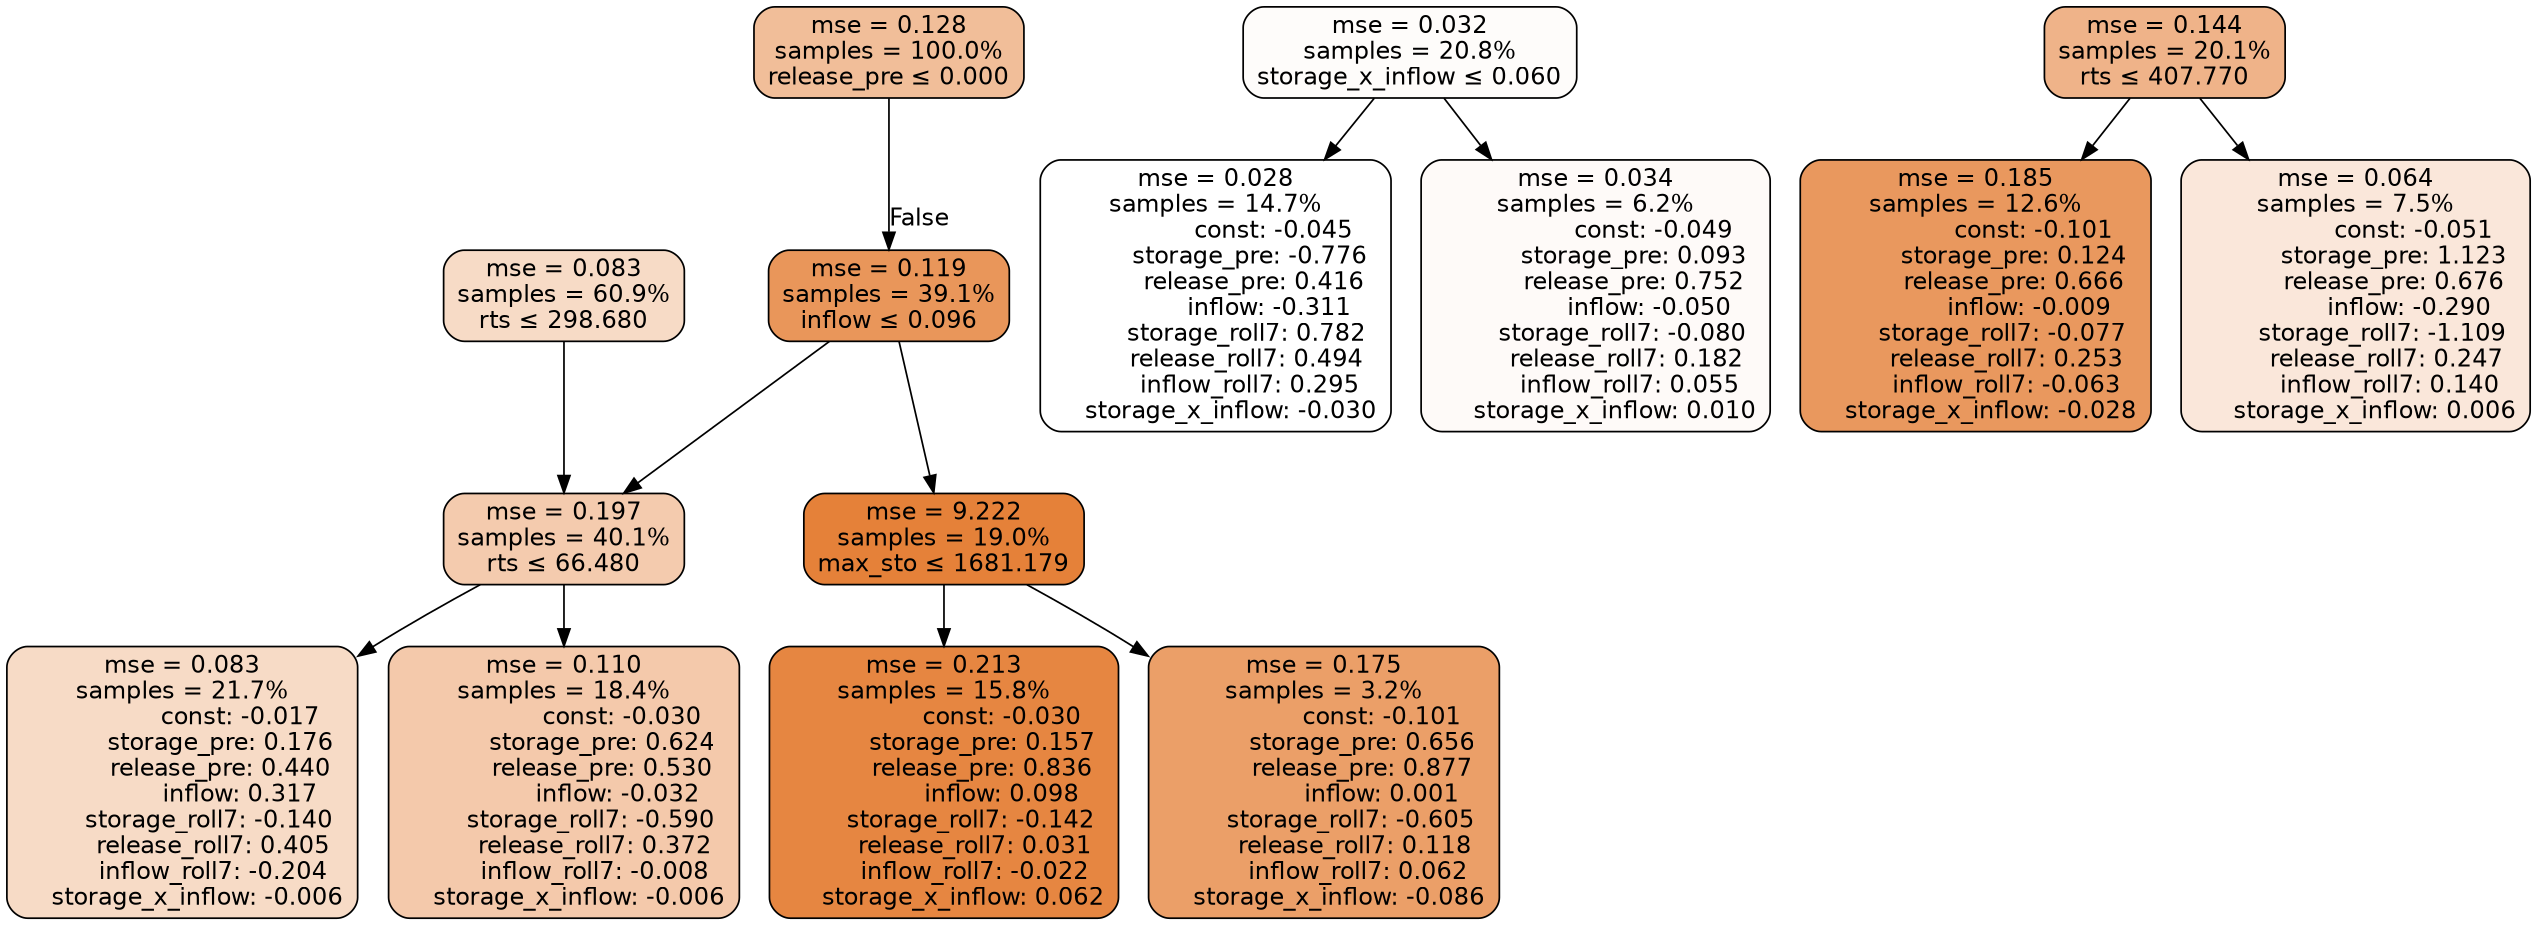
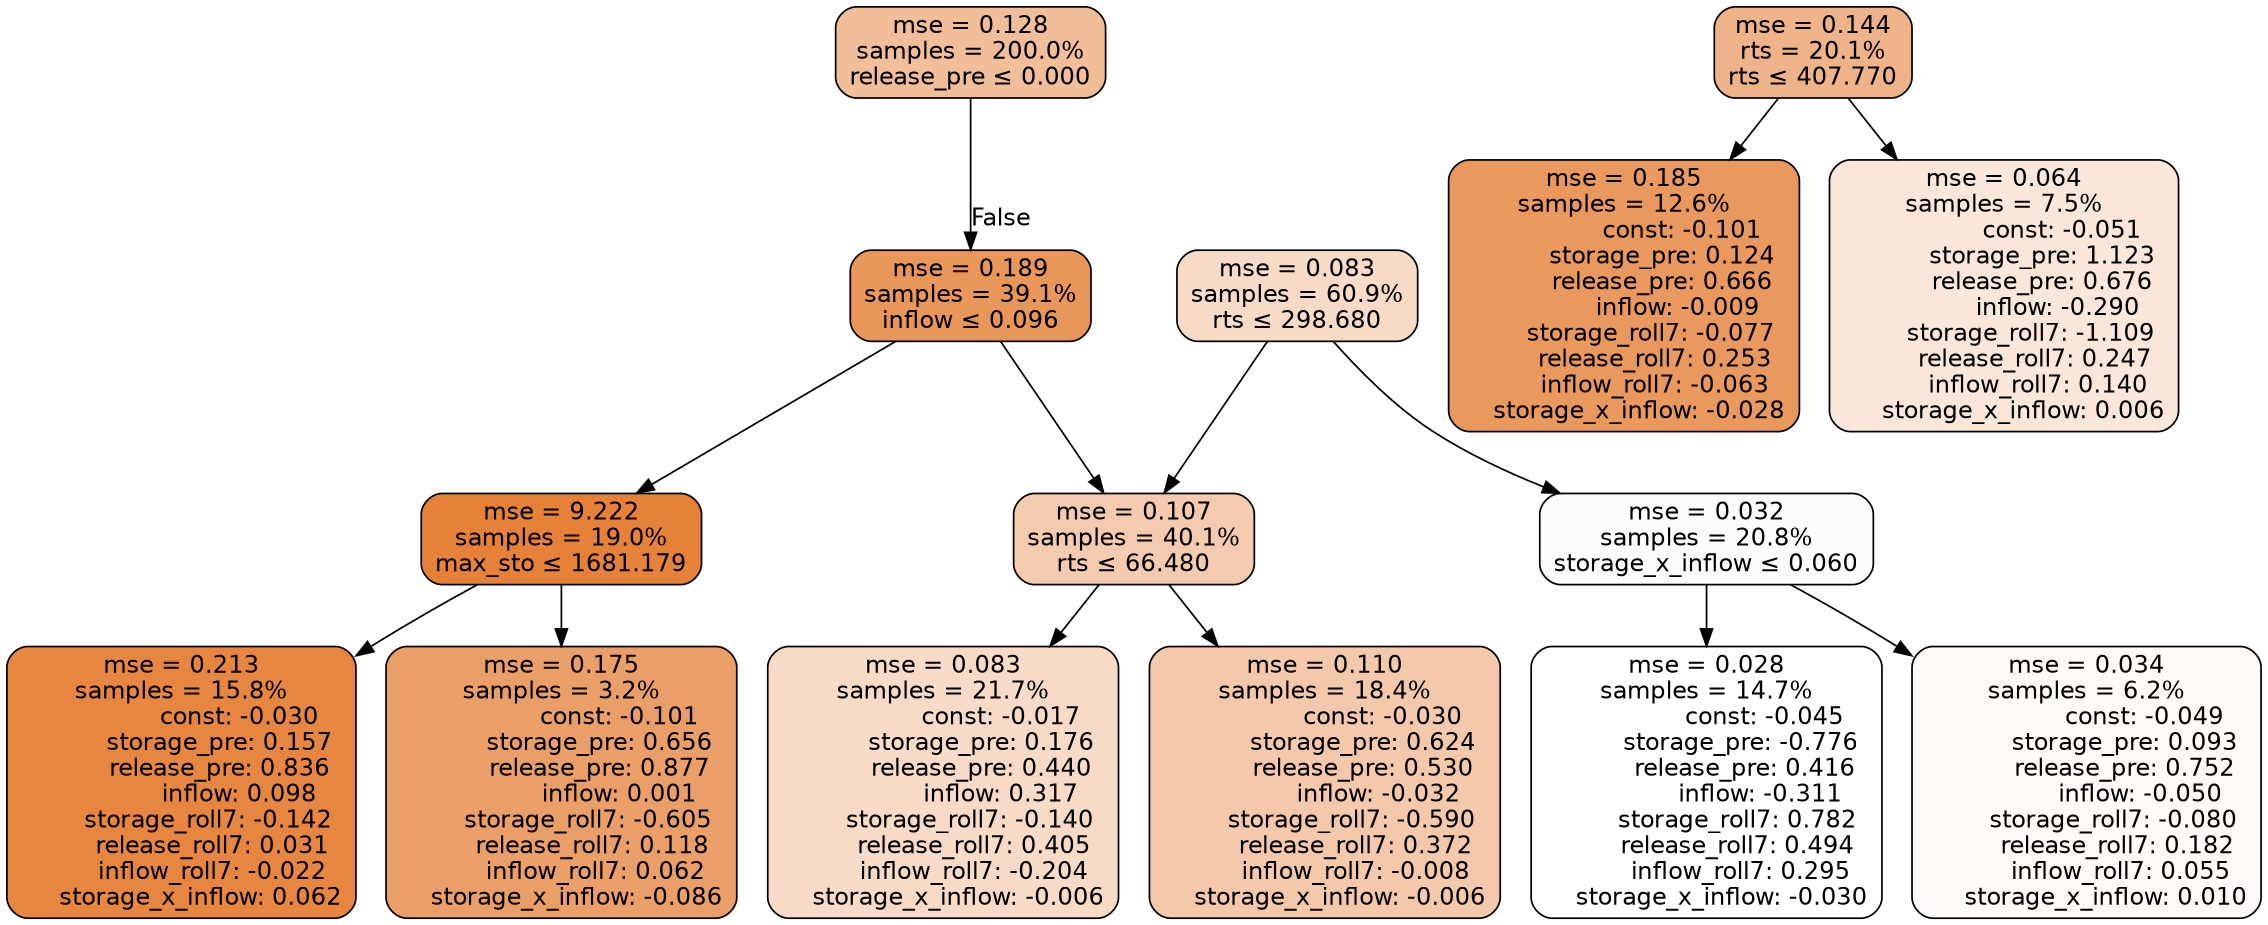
node "mse = 0.128 samples = 100.0% release_pre ≤ 0.000": label "mse = 0.128 samples = 100.0% release_pre ≤ 0.000" -> "mse = 0.128 samples = 200.0% release_pre ≤ 0.000"
node "mse = 0.144 samples = 20.1% rts ≤ 407.770": label "mse = 0.144 samples = 20.1% rts ≤ 407.770" -> "mse = 0.144 rts = 20.1% rts ≤ 407.770"
node "mse = 0.119 samples = 39.1% inflow ≤ 0.096": label "mse = 0.119 samples = 39.1% inflow ≤ 0.096" -> "mse = 0.189 samples = 39.1% inflow ≤ 0.096"
edge "mse = 0.083 samples = 60.9% rts ≤ 298.680" -> "mse = 0.032 samples = 20.8% storage_x_inflow ≤ 0.060": added
node "mse = 0.197 samples = 40.1% rts ≤ 66.480": label "mse = 0.197 samples = 40.1% rts ≤ 66.480" -> "mse = 0.107 samples = 40.1% rts ≤ 66.480"
